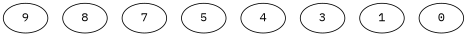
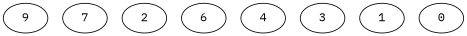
node "8": removed
node "2": added
node "6": added
node "5": removed
